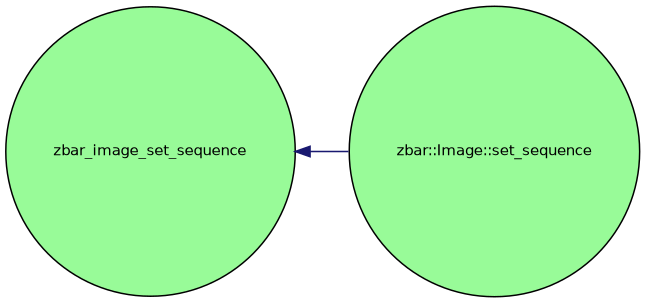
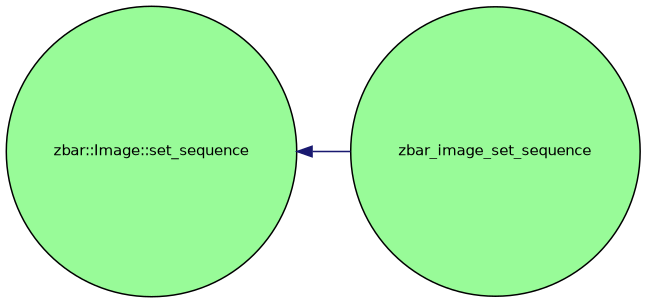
edge "zbar::Image::set_sequence" -> "zbar_image_set_sequence": reversed
